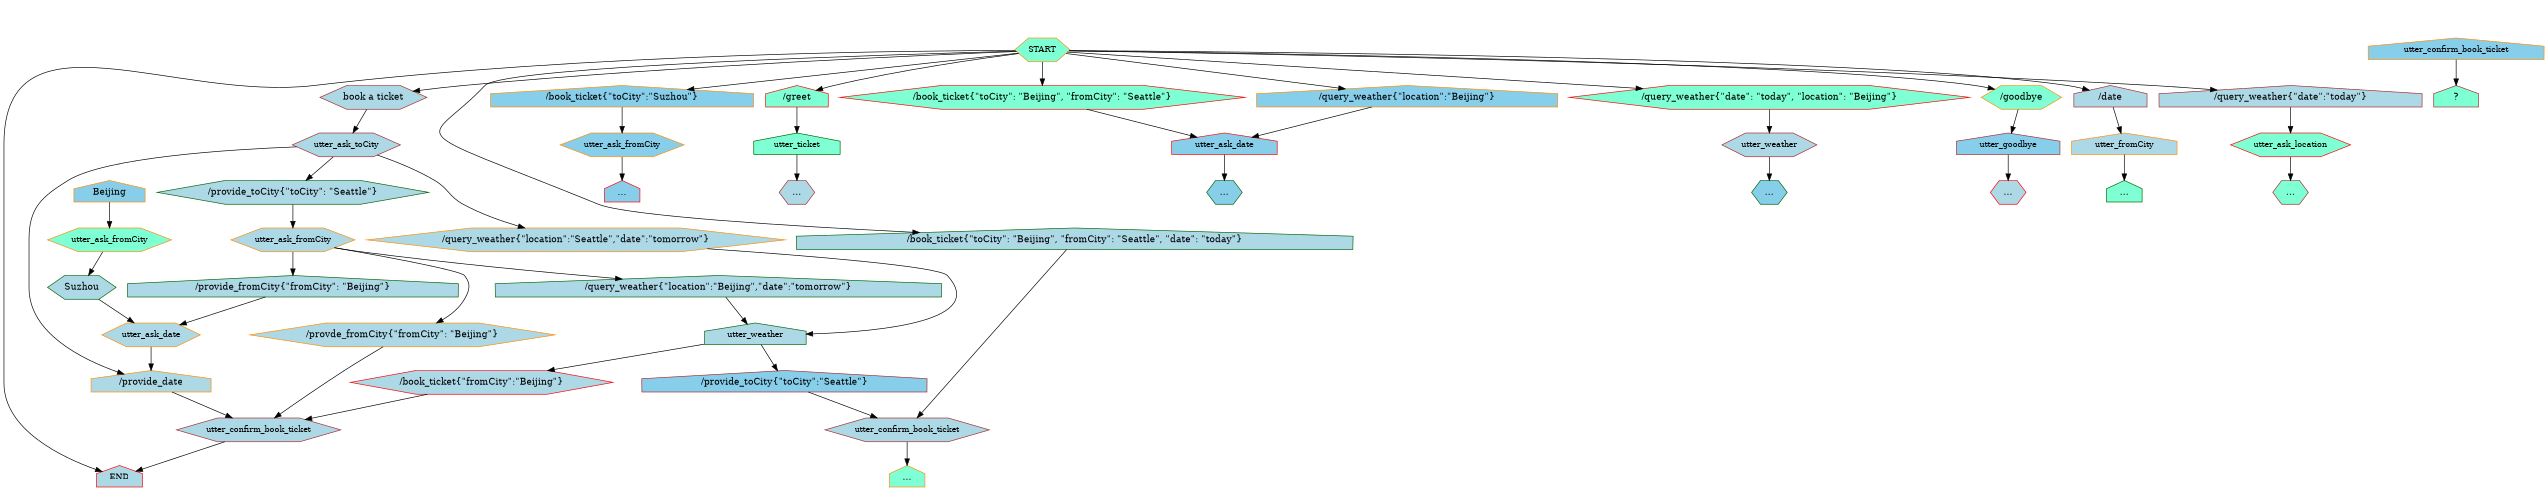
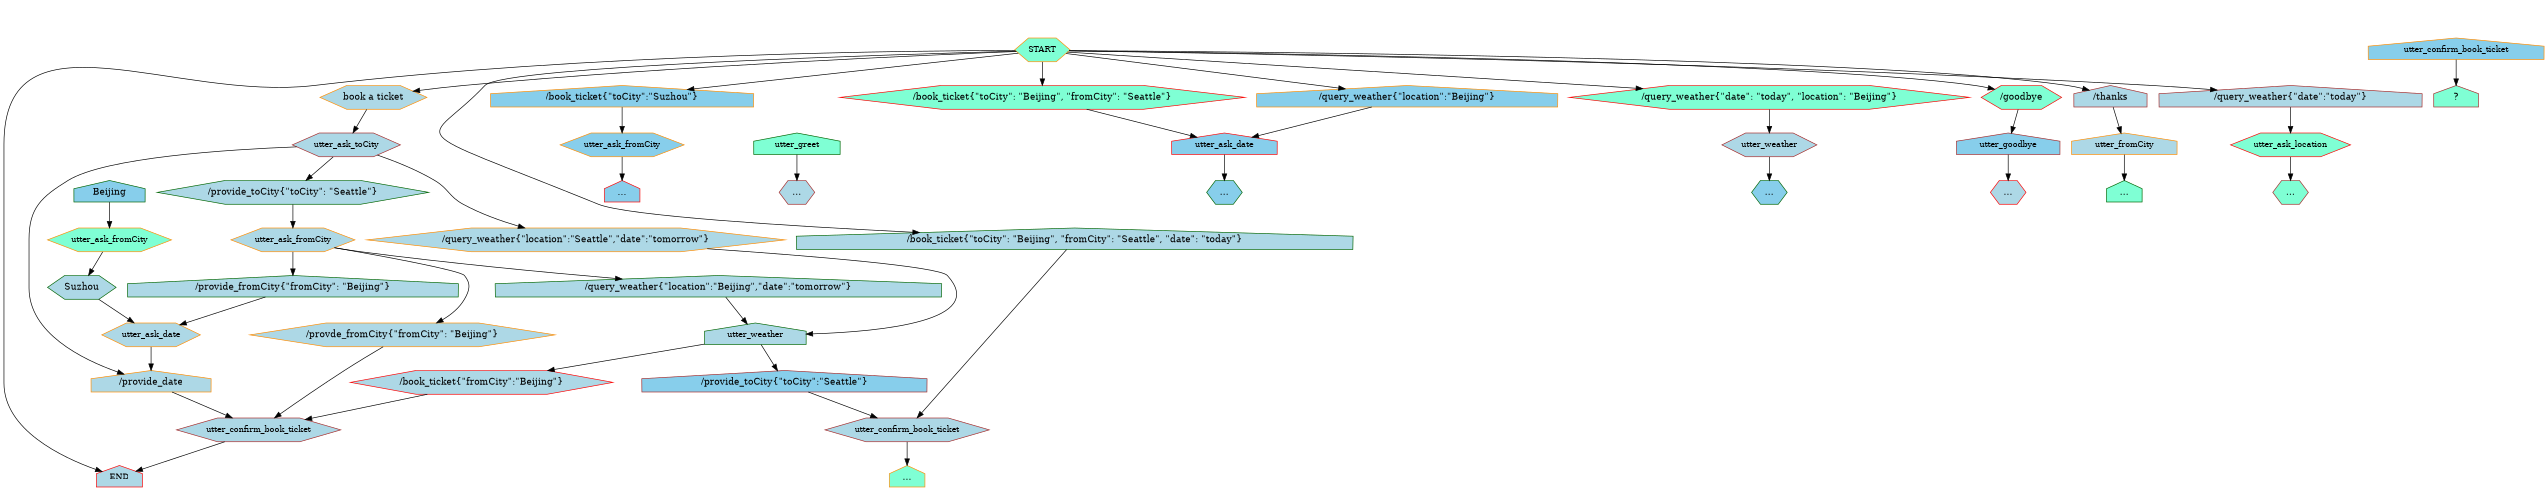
node "book a ticket": color brown -> darkorange
node "/greet": removed
node "/goodbye": color darkorange -> red
node "/date": label "/date" -> "/thanks"
node "utter_ticket": label "utter_ticket" -> "utter_greet"
node "Beijing": color darkorange -> darkgreen
